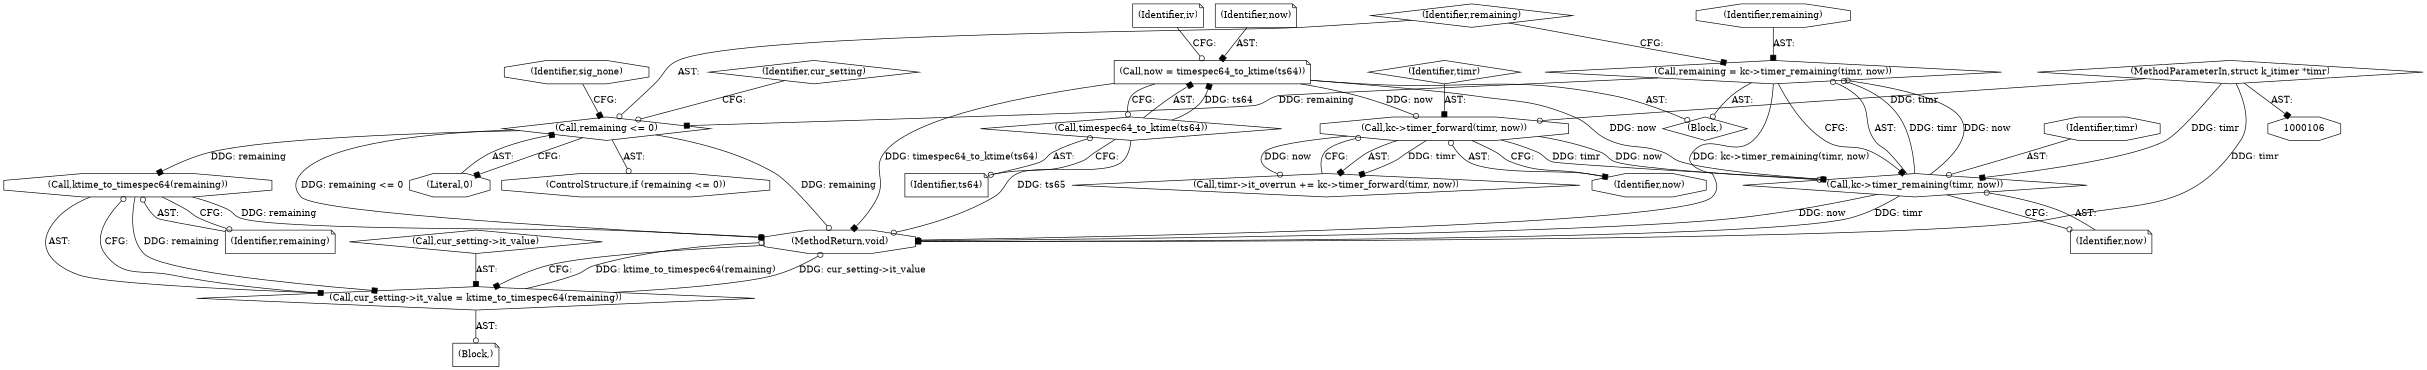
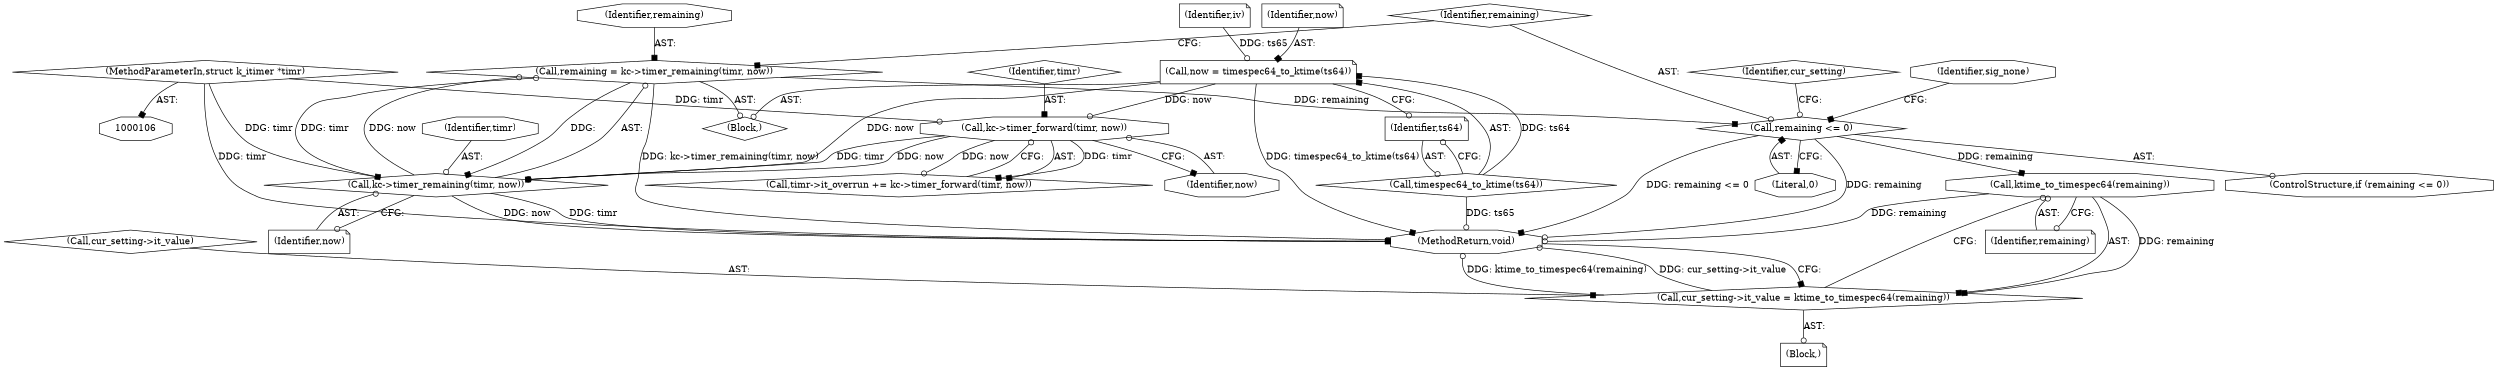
edge "(Identifier,iv)" -> "(Call,now = timespec64_to_ktime(ts64))": label "CFG: " -> "DDG: ts65"
edge "(Call,now = timespec64_to_ktime(ts64))" -> "(Call,timespec64_to_ktime(ts64))": now "(Call,now = timespec64_to_ktime(ts64))" -> "(Identifier,ts64)"
edge "(Call,remaining = kc->timer_remaining(timr, now))" -> "(Call,kc->timer_remaining(timr, now))": label "CFG: " -> "DDG: "
